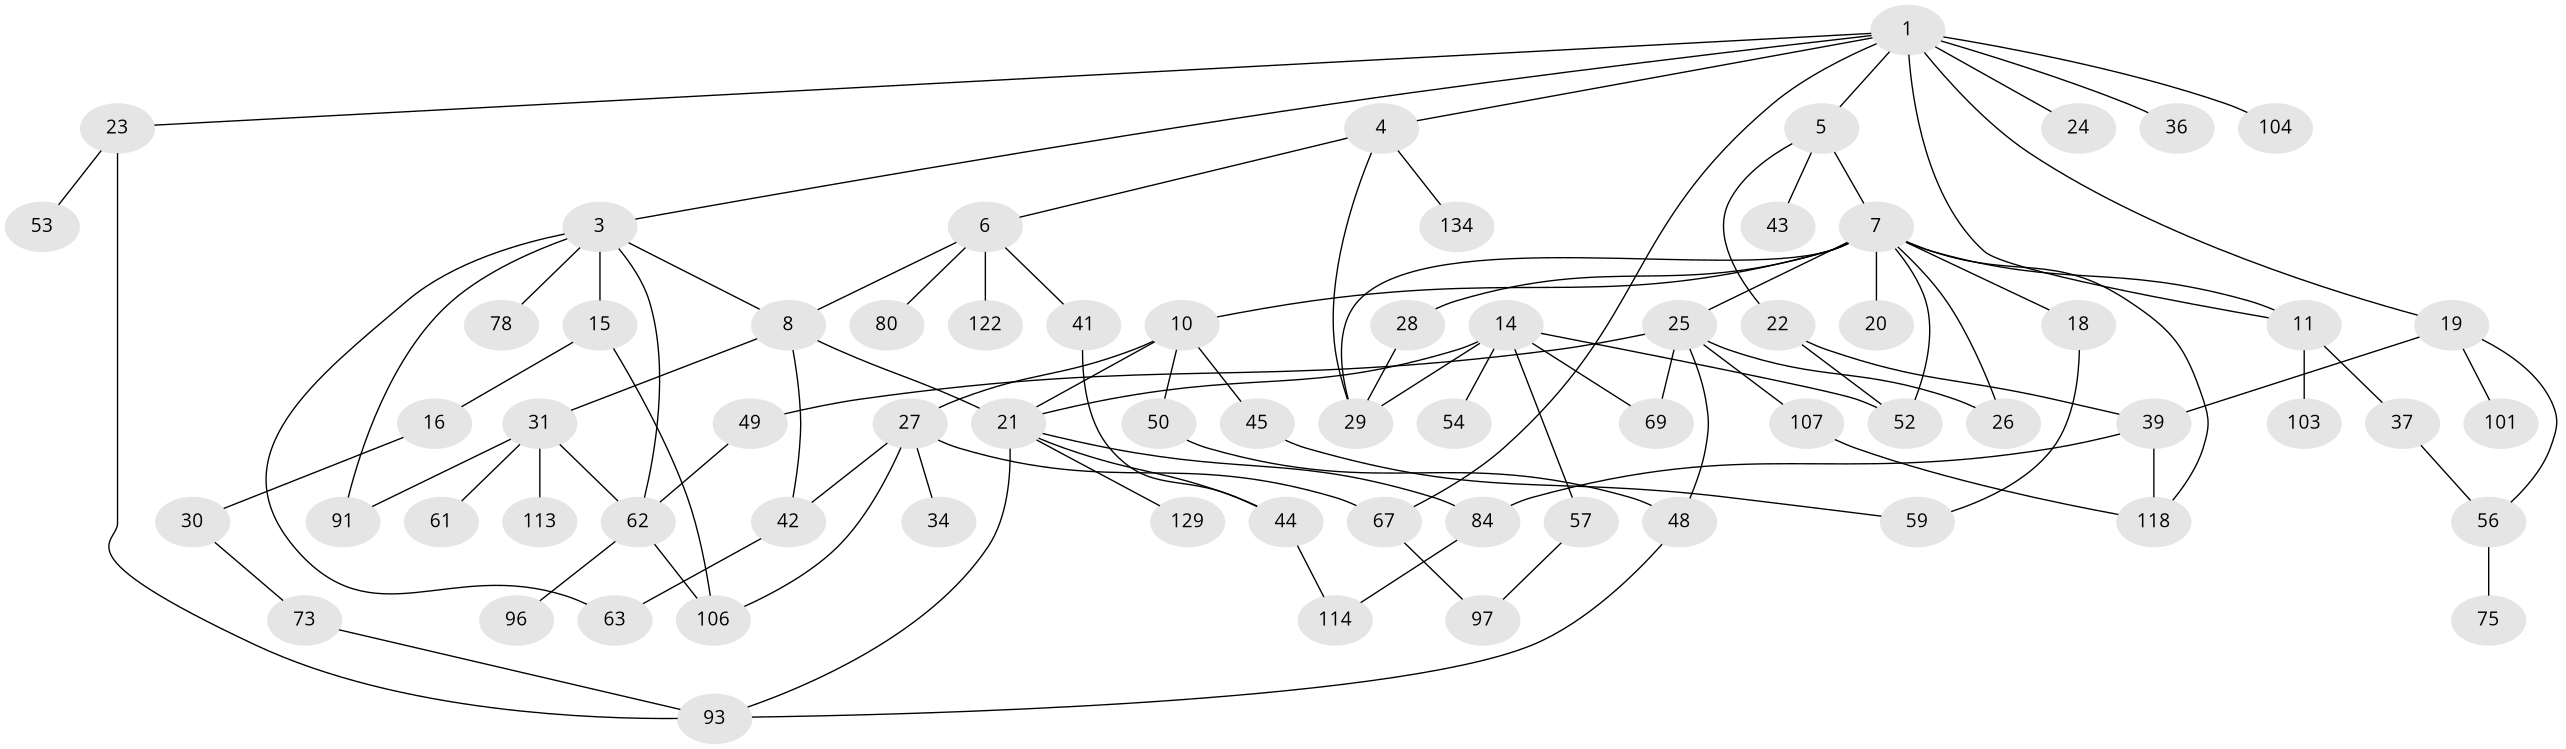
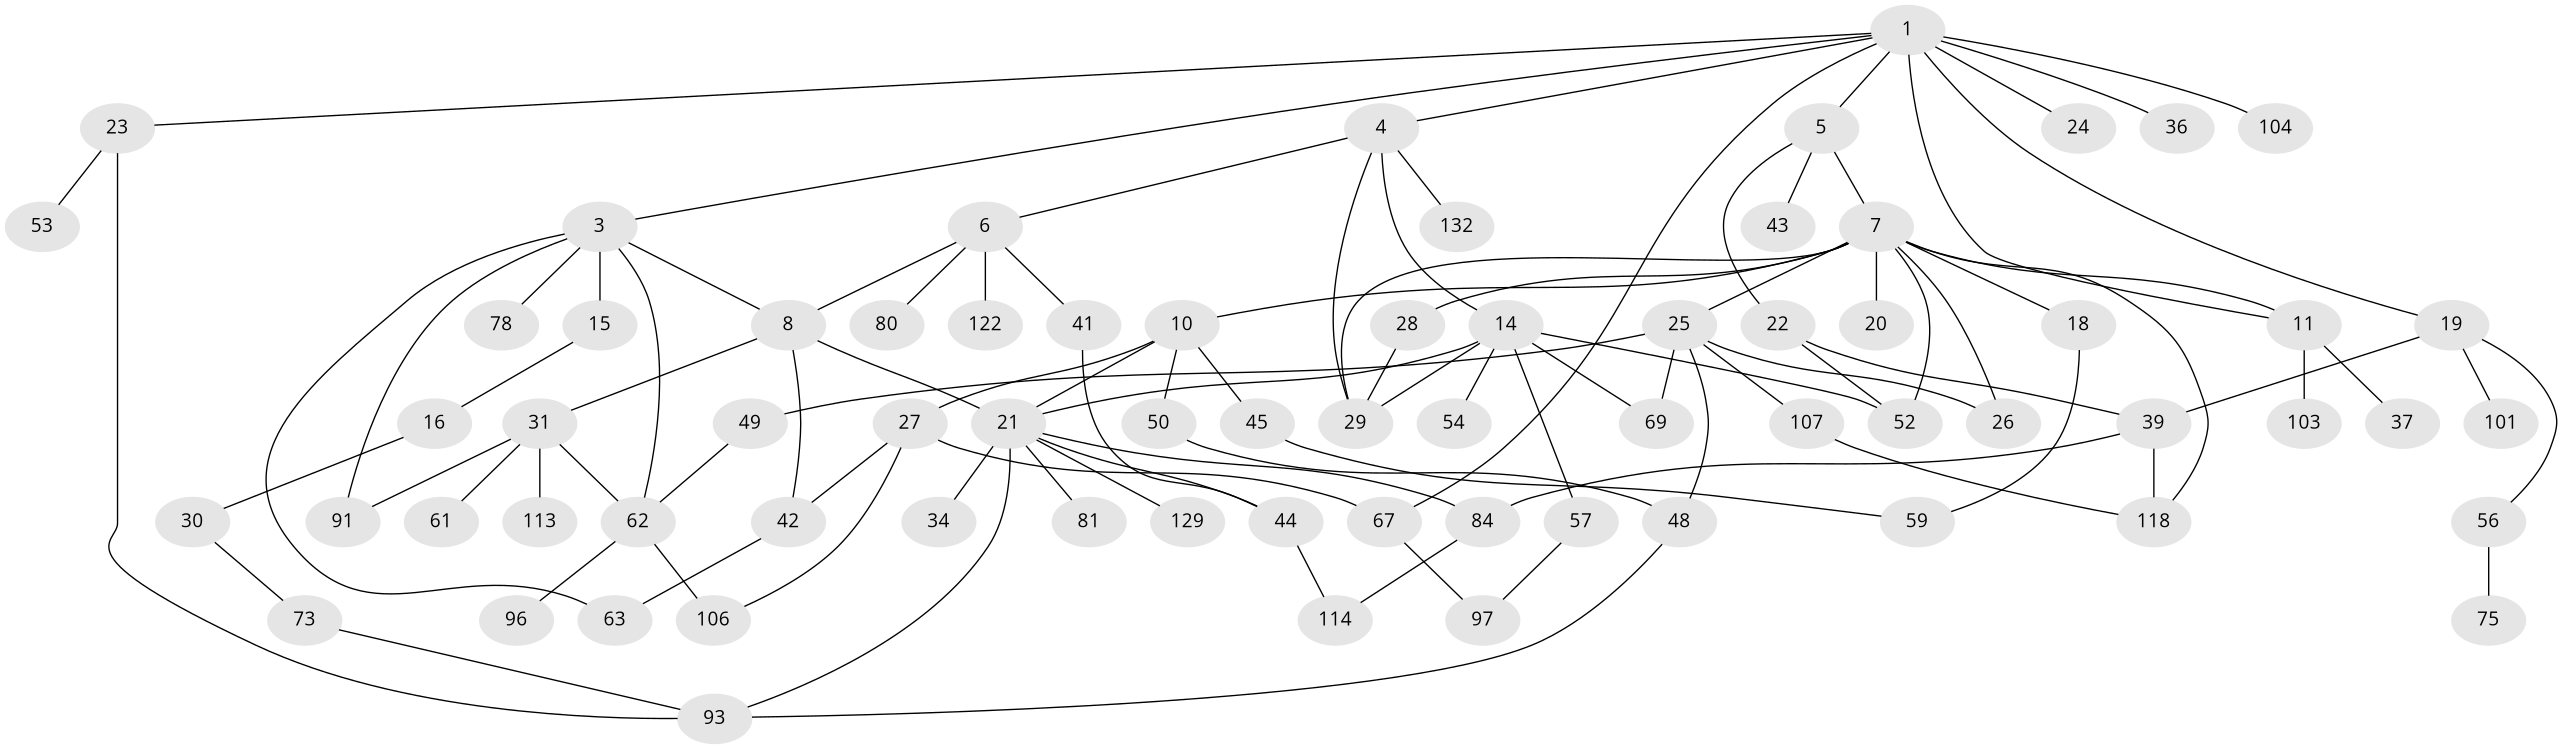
node "134": label "134" -> "132"
edge "4" -- "14": added
edge "15" -- "106": removed
edge "27" -- "34": now "21" -- "34"
edge "37" -- "56": removed
node "81": added
